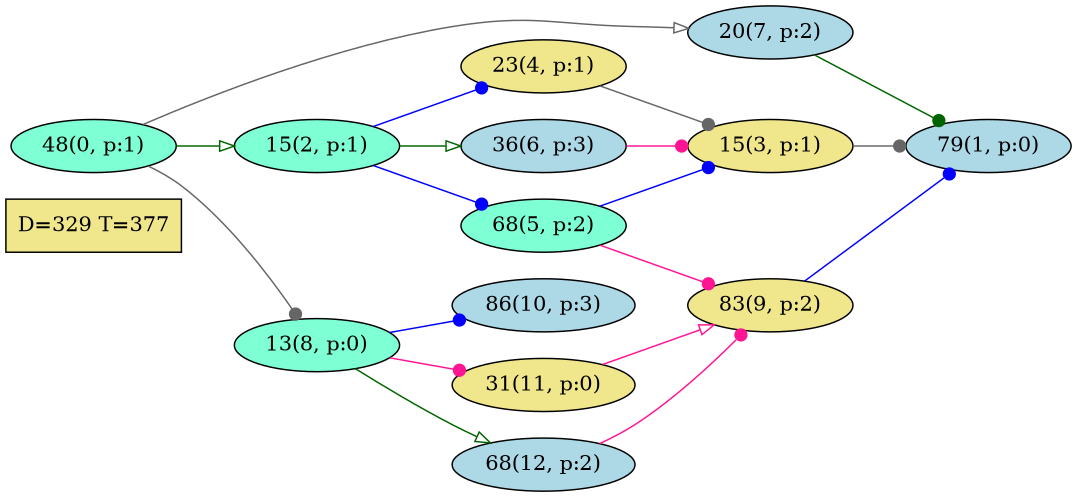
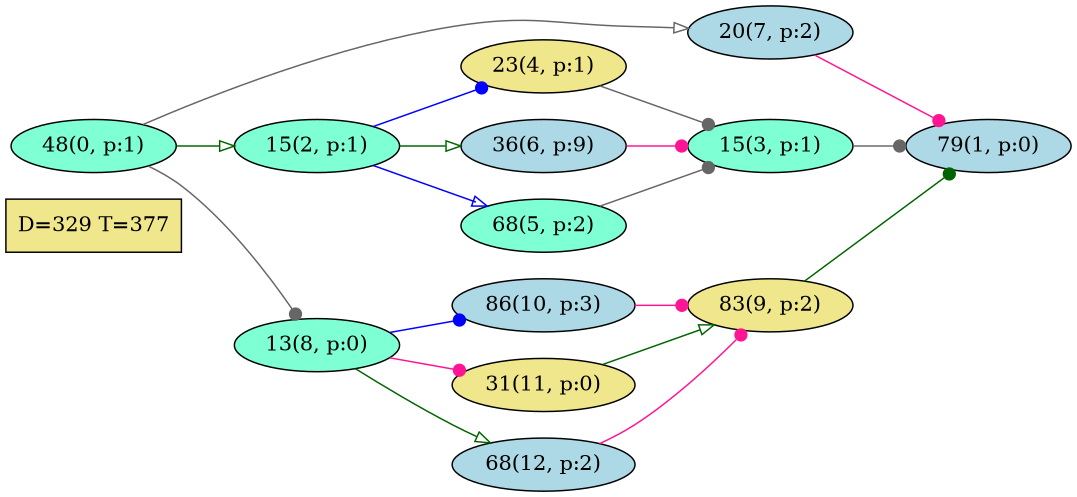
edge "20(7, p:2)" -> "79(1, p:0)": color darkgreen -> deeppink
node "36(6, p:3)": label "36(6, p:3)" -> "36(6, p:9)"
node "15(3, p:1)": fillcolor khaki -> aquamarine
edge "15(2, p:1)" -> "68(5, p:2)": arrowhead dot -> onormal
edge "68(5, p:2)" -> "15(3, p:1)": color blue -> gray40
edge "83(9, p:2)" -> "79(1, p:0)": color blue -> darkgreen
edge "68(5, p:2)" -> "83(9, p:2)": now "86(10, p:3)" -> "83(9, p:2)"
edge "31(11, p:0)" -> "83(9, p:2)": color deeppink -> darkgreen
